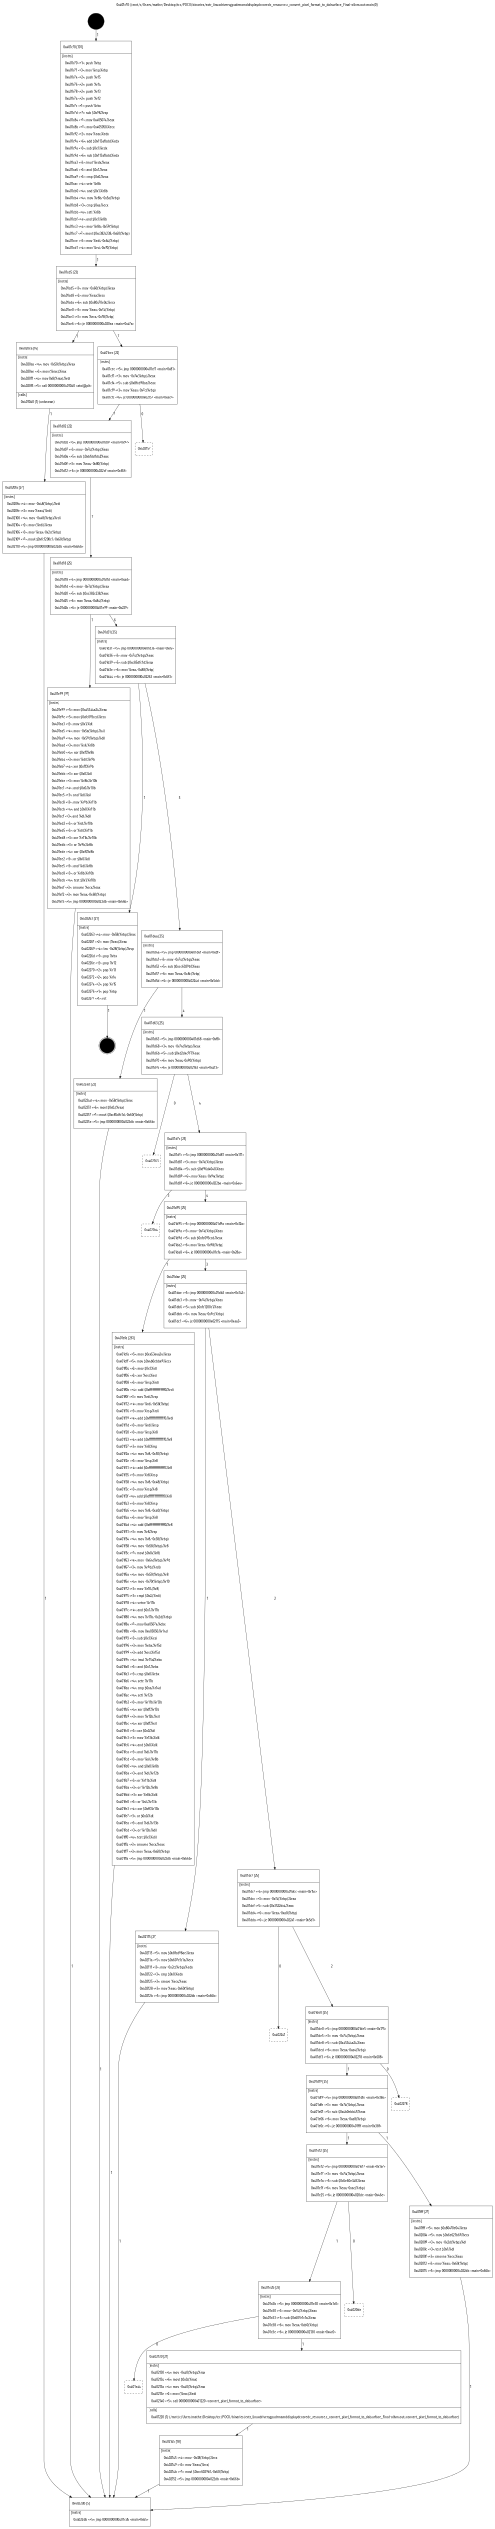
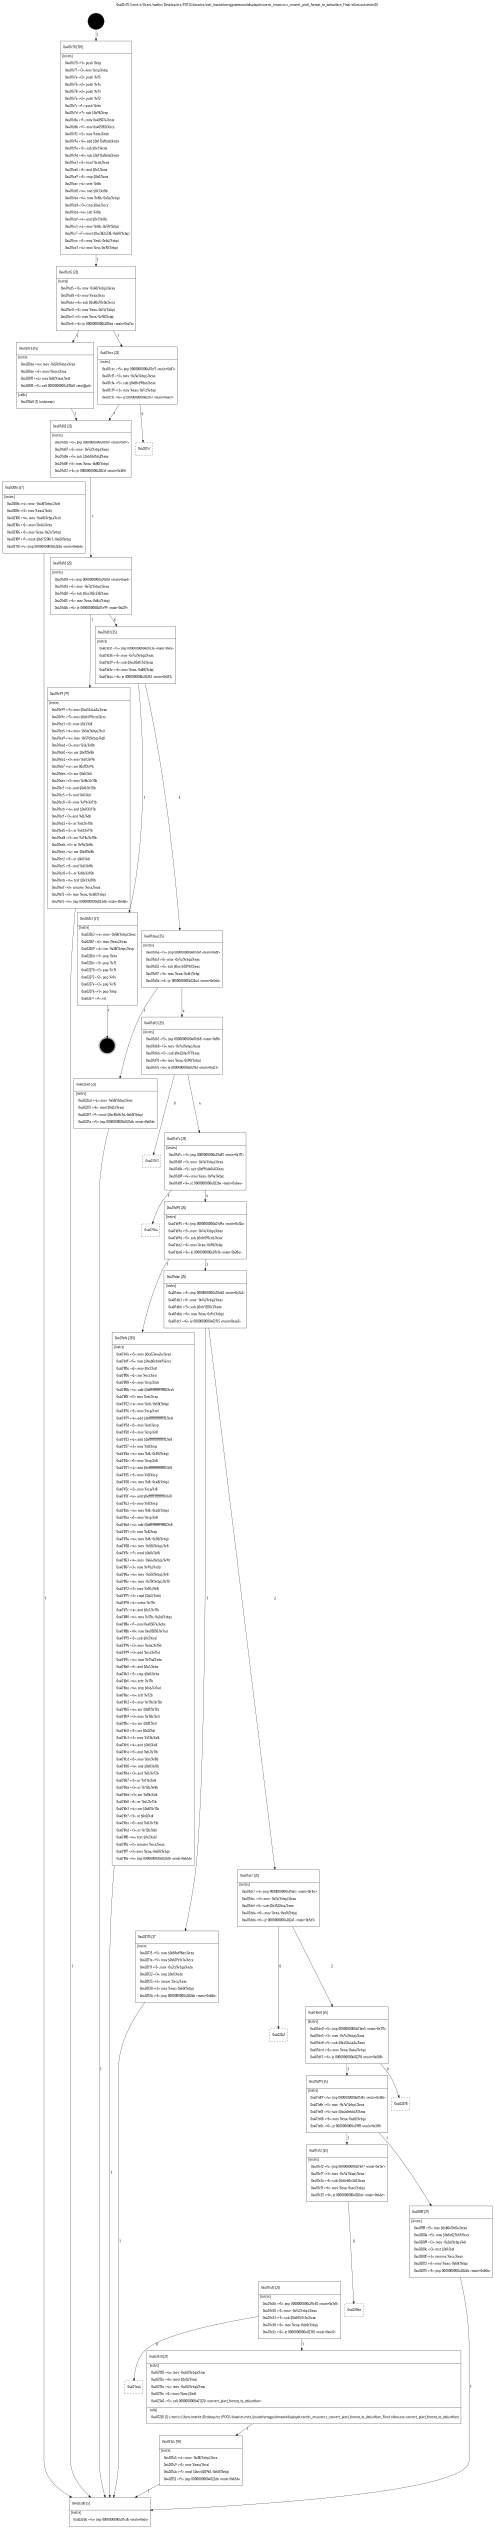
edge "0x4020ea [16]" -> "0x4020fa [27]": now "0x4020ea [16]" -> "0x401d02 [22]"
edge "0x401e12 [25]" -> "0x401e2b [25]": removed, label "1"
